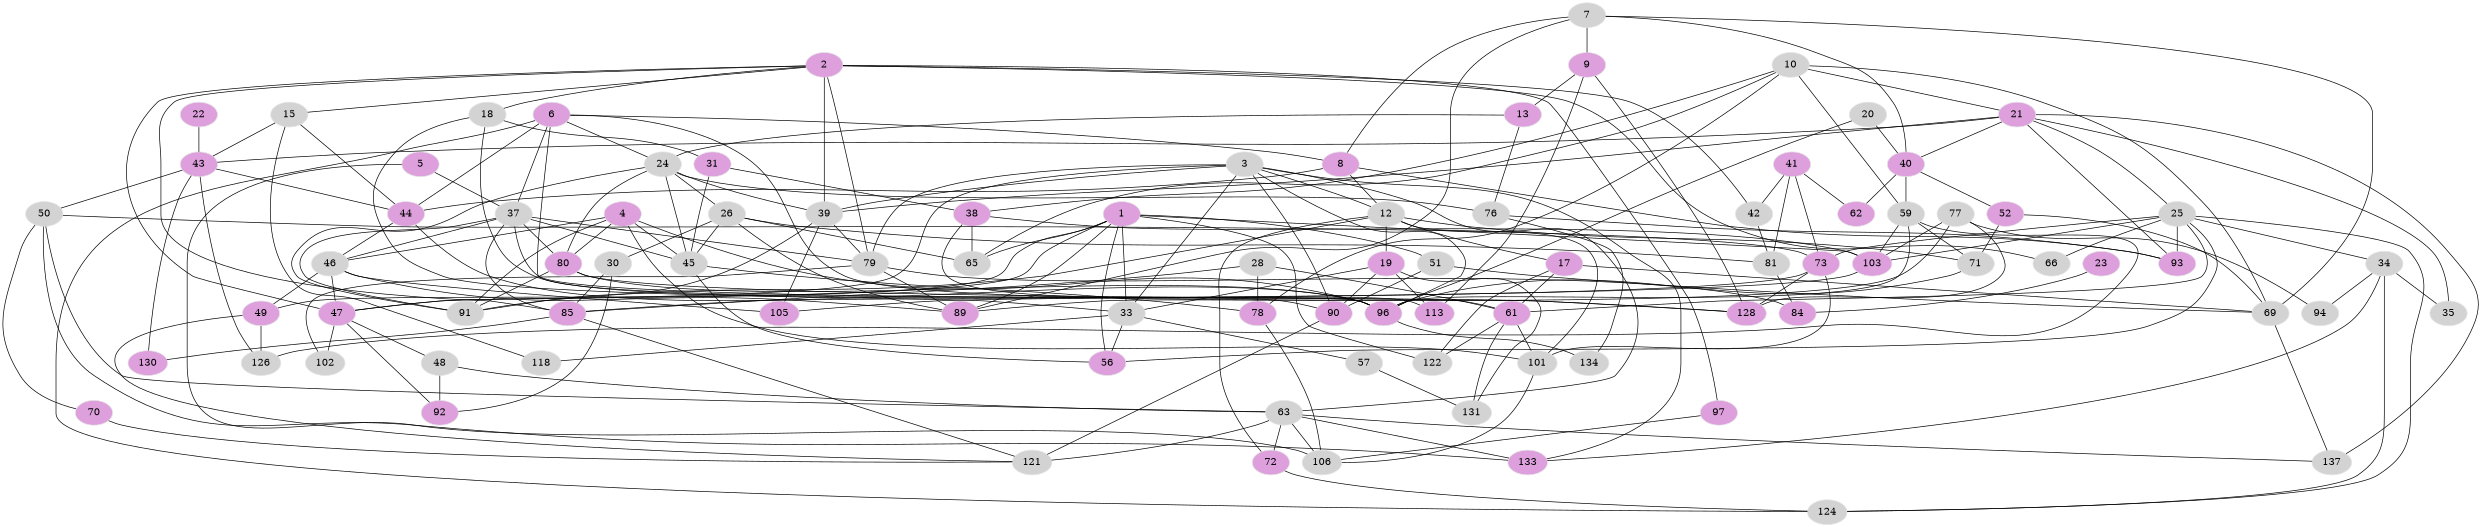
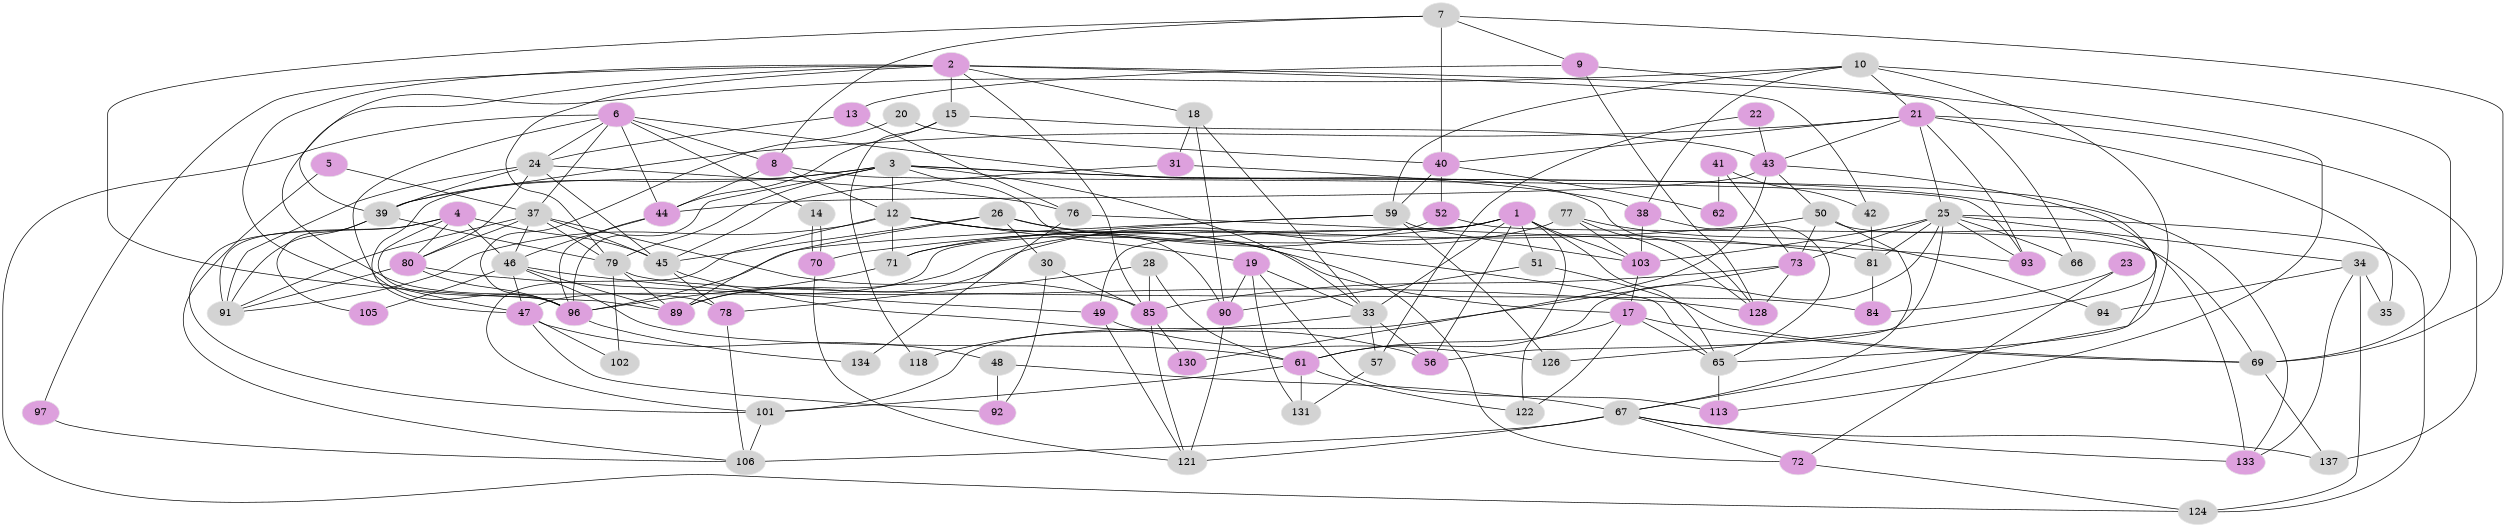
edge "22" -- "57": added
edge "24" -- "26": removed
node "14": added
edge "41" -- "81": now "25" -- "81"
edge "103" -- "105": now "103" -- "17"
edge "37" -- "61": now "46" -- "61"
edge "38" -- "113": now "65" -- "113"
edge "17" -- "65": added
edge "23" -- "72": added
node "63": label "63" -> "67"
